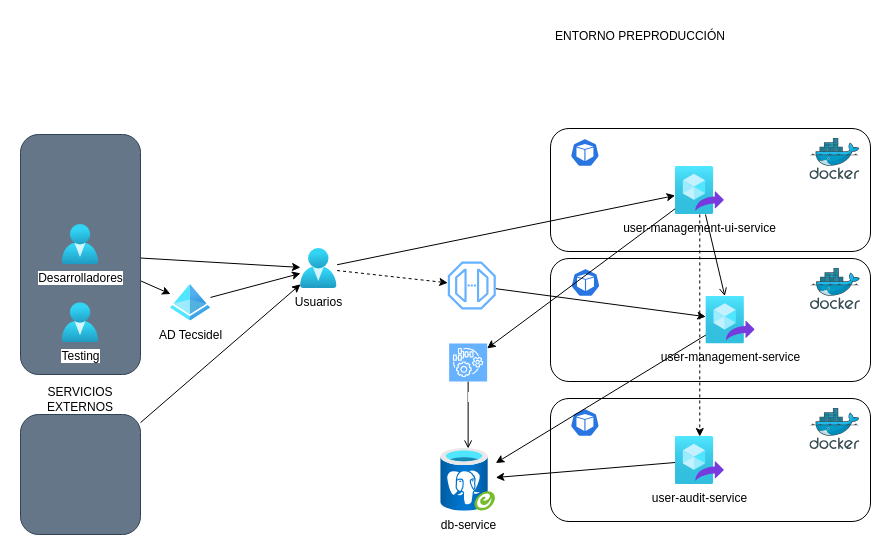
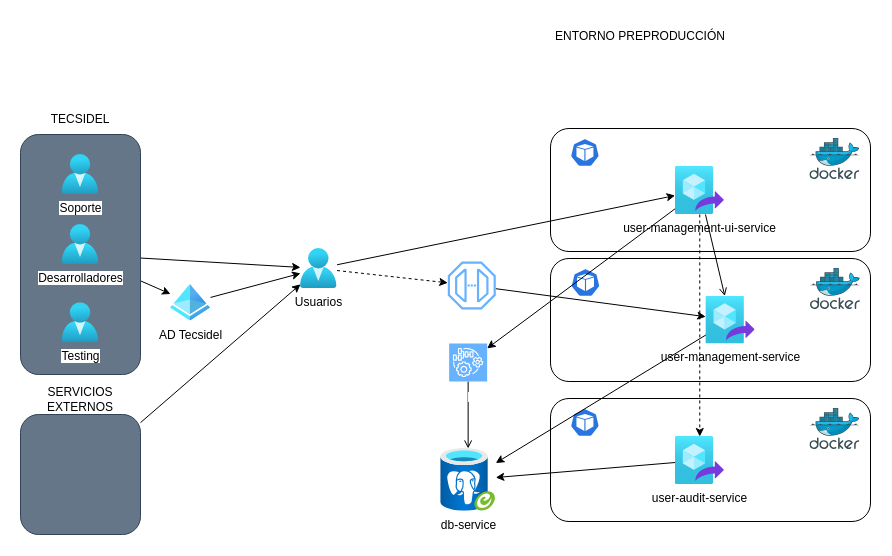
node "TECSIDEL": added
node "Soporte": added
